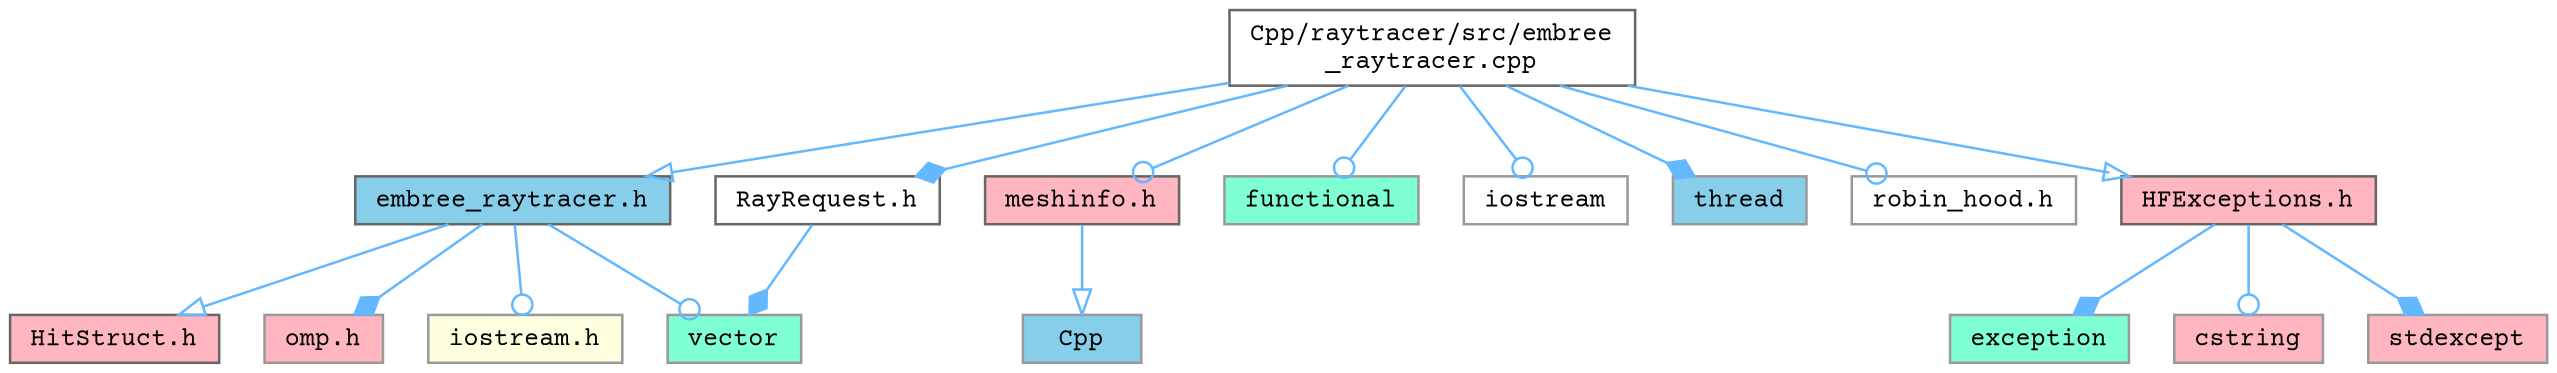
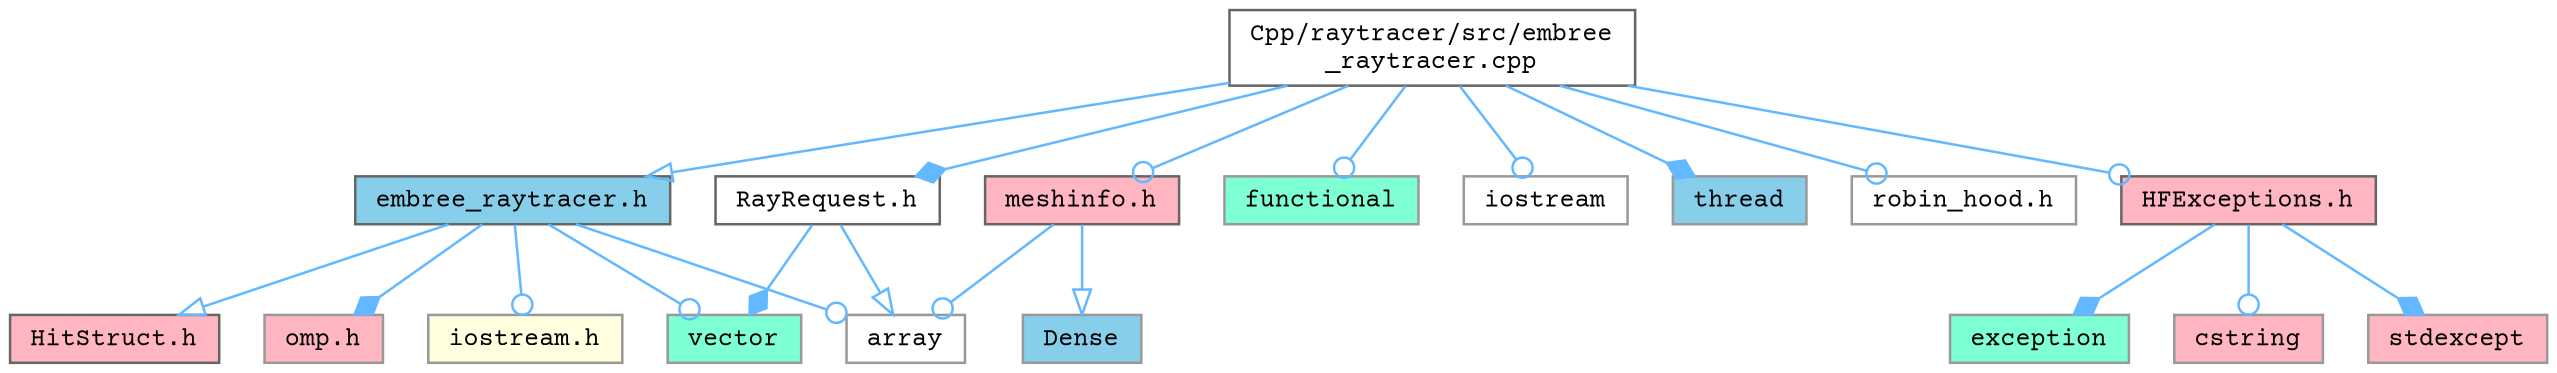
edge "Cpp/raytracer/src/embree _raytracer.cpp" -> "HFExceptions.h": arrowhead onormal -> odot
node "array": added
node "Cpp": label "Cpp" -> "Dense"
